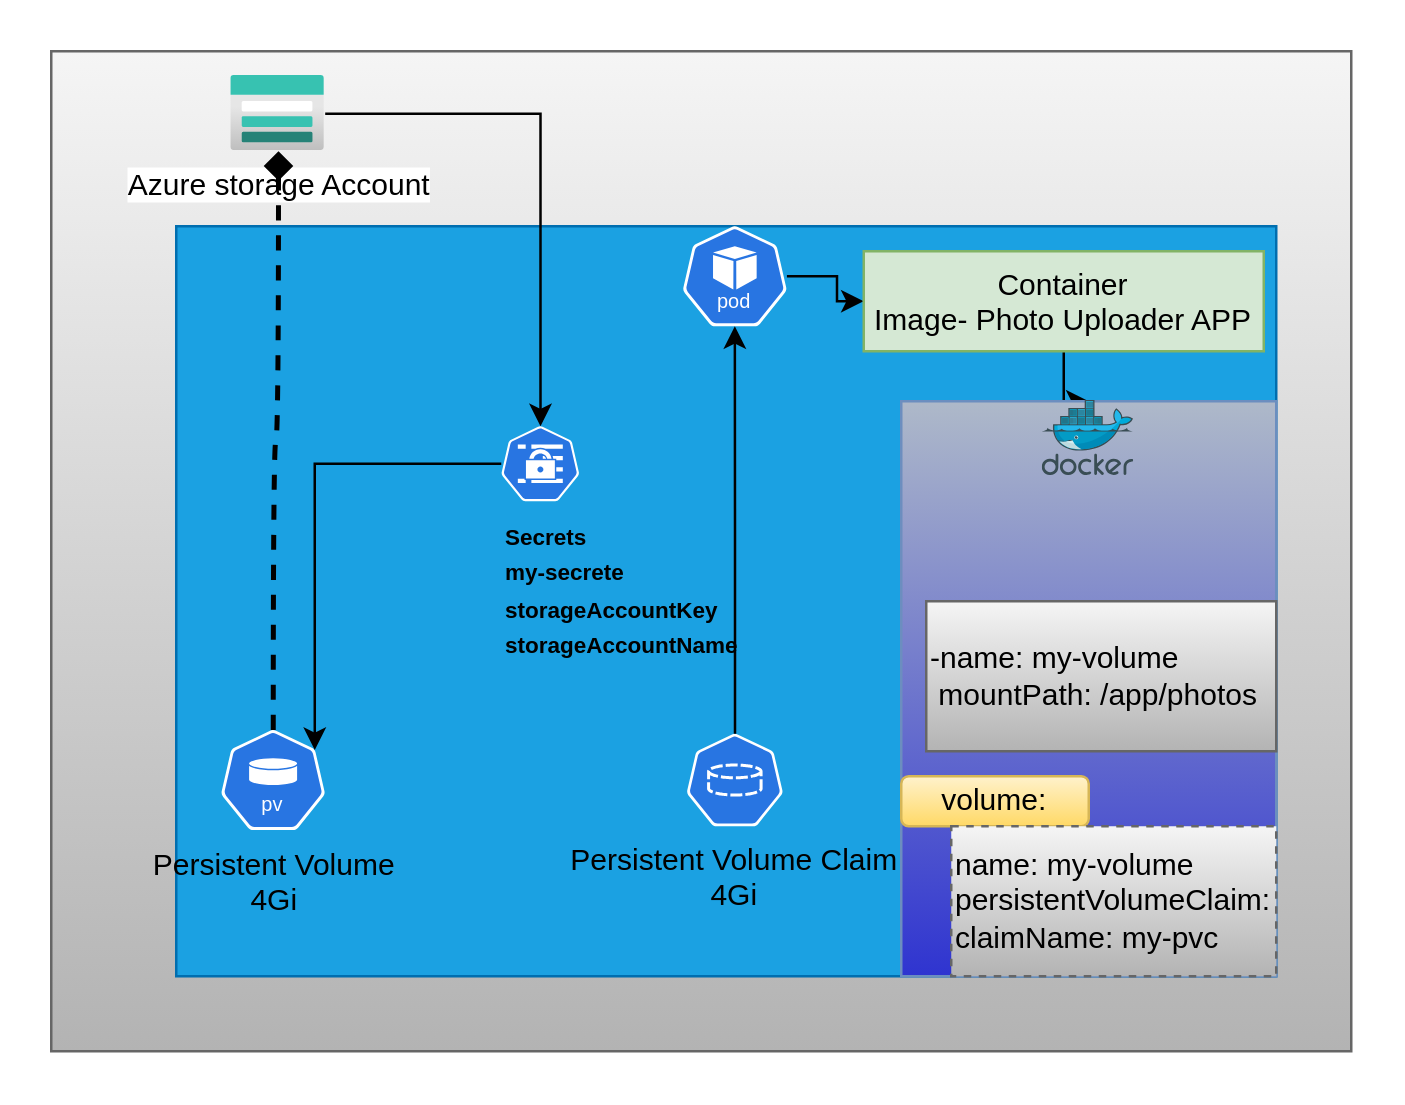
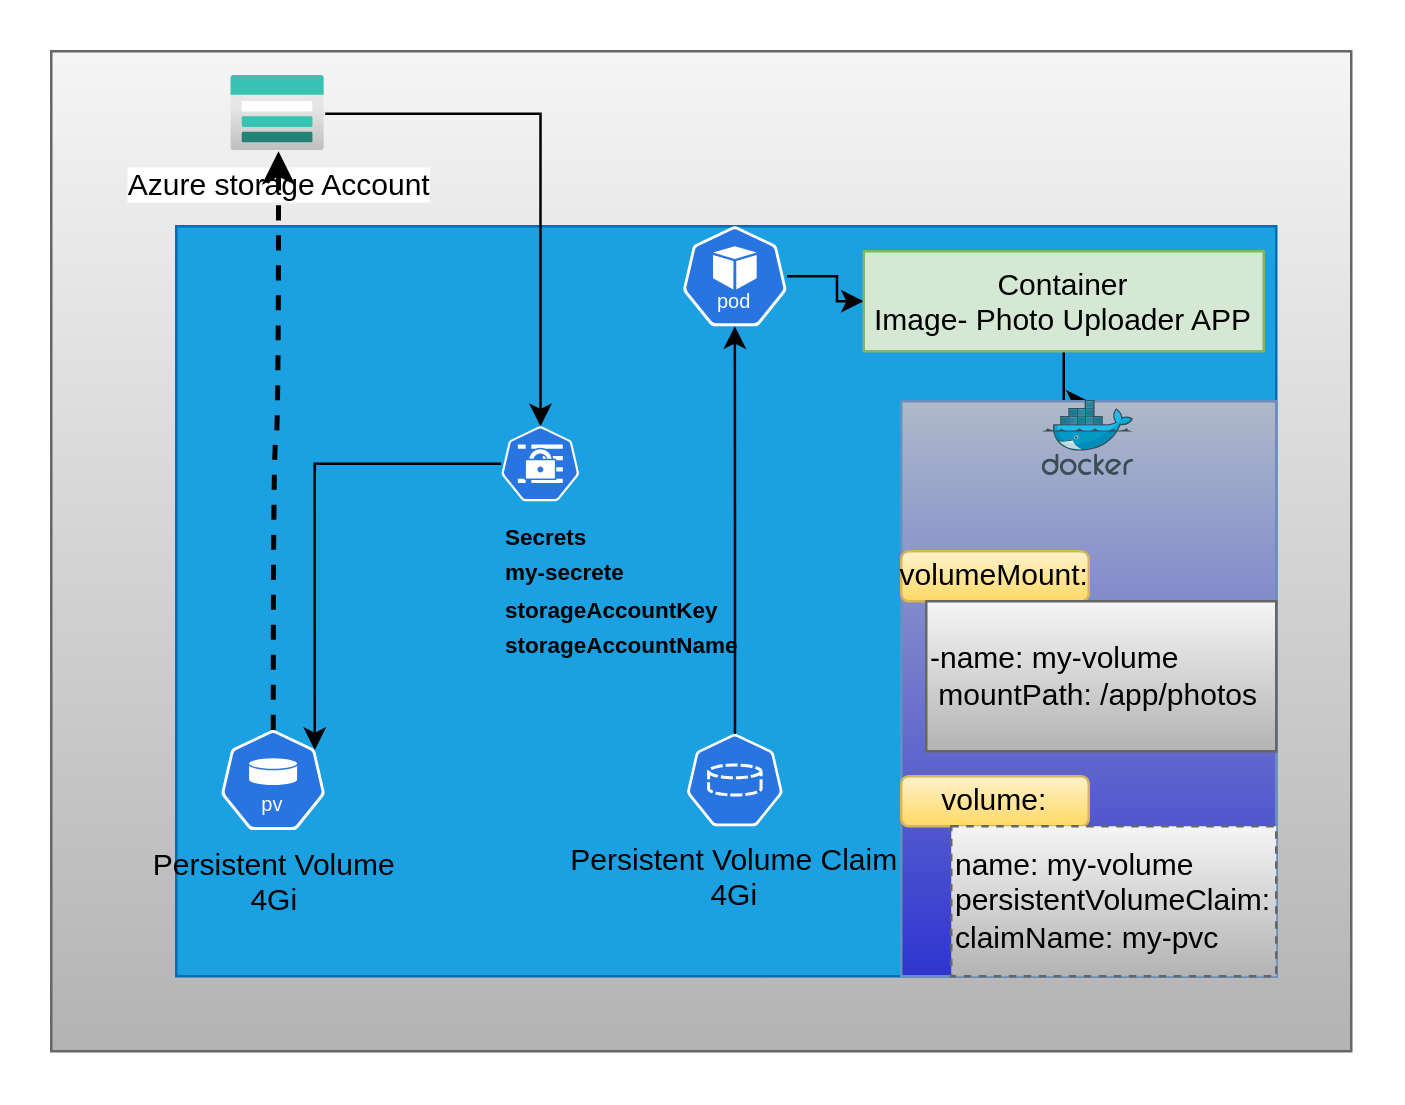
edge "Persistent Volume 4Gi" -> "Azure storage Account": arrowhead diamond -> classic
node "volumeMount:": added
